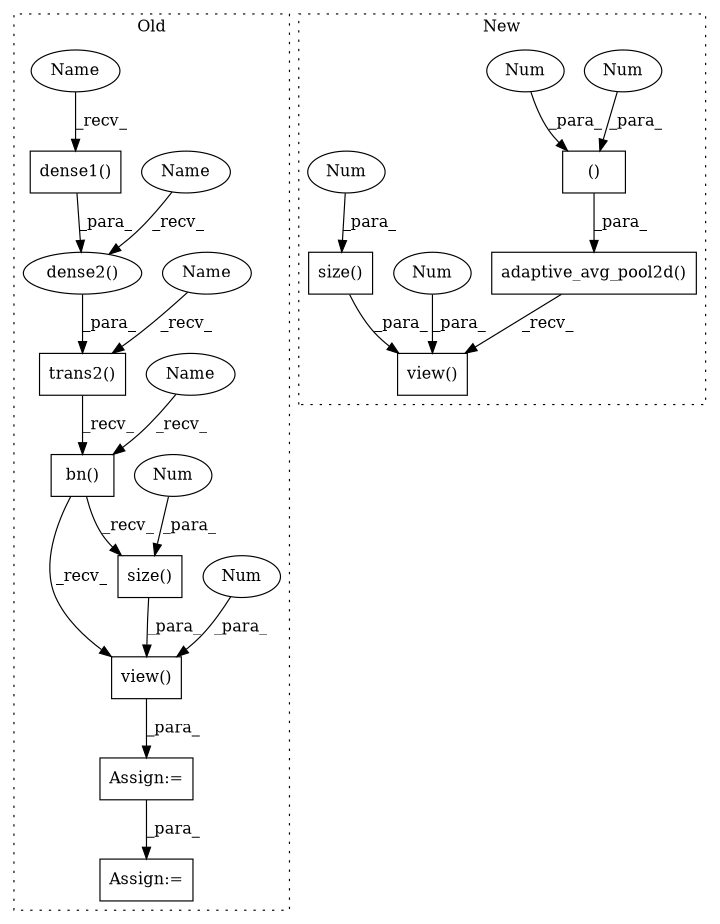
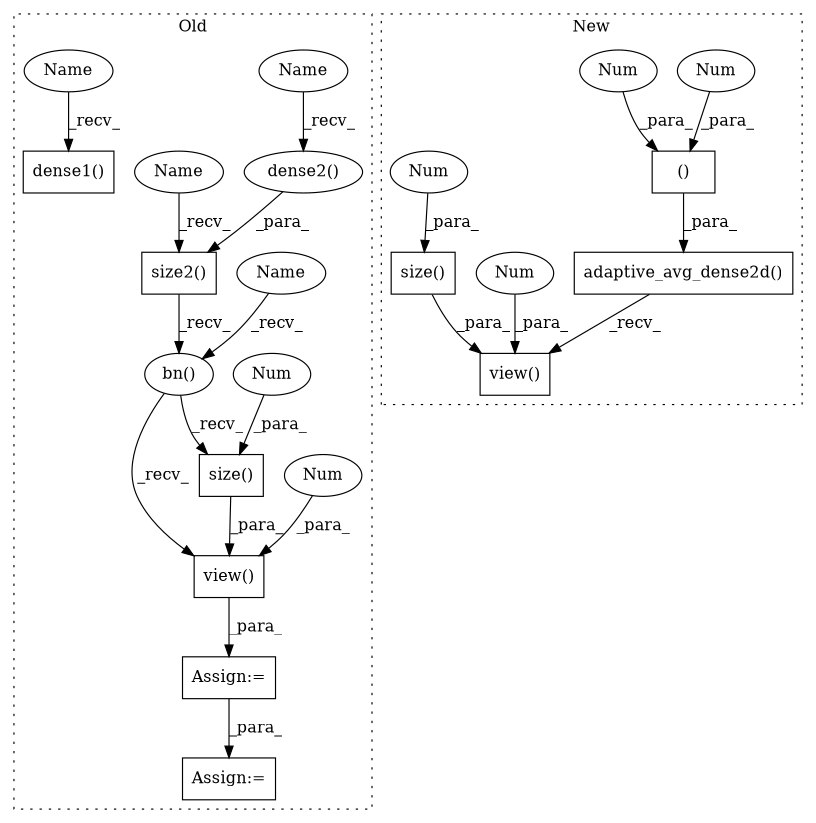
edge "dense1()" -> "dense2()": removed, label "_para_"
node "adaptive_avg_pool2d()": label "adaptive_avg_pool2d()" -> "adaptive_avg_dense2d()"
node "trans2()": label "trans2()" -> "size2()"
node "bn()": shape box -> ellipse
